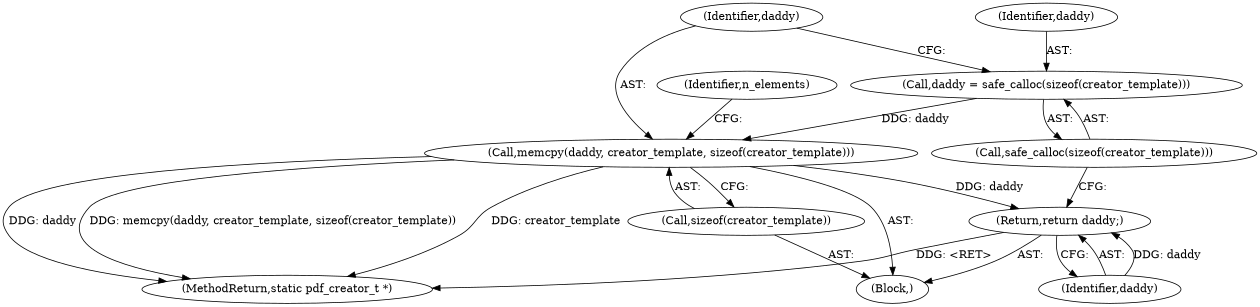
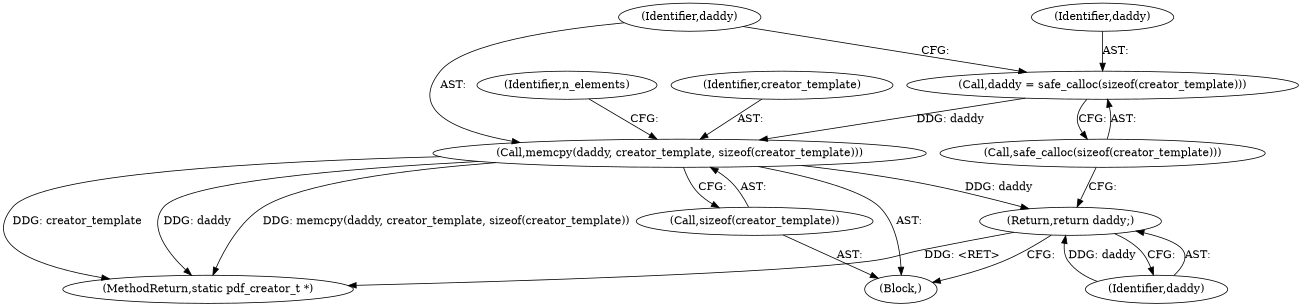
node "(Identifier,creator_template)": added
edge "(Call,daddy = safe_calloc(sizeof(creator_template)))" -> "(Call,safe_calloc(sizeof(creator_template)))": label "AST: " -> "CFG: "
edge "(Return,return daddy;)" -> "(Block,)": label "AST: " -> "CFG: "
